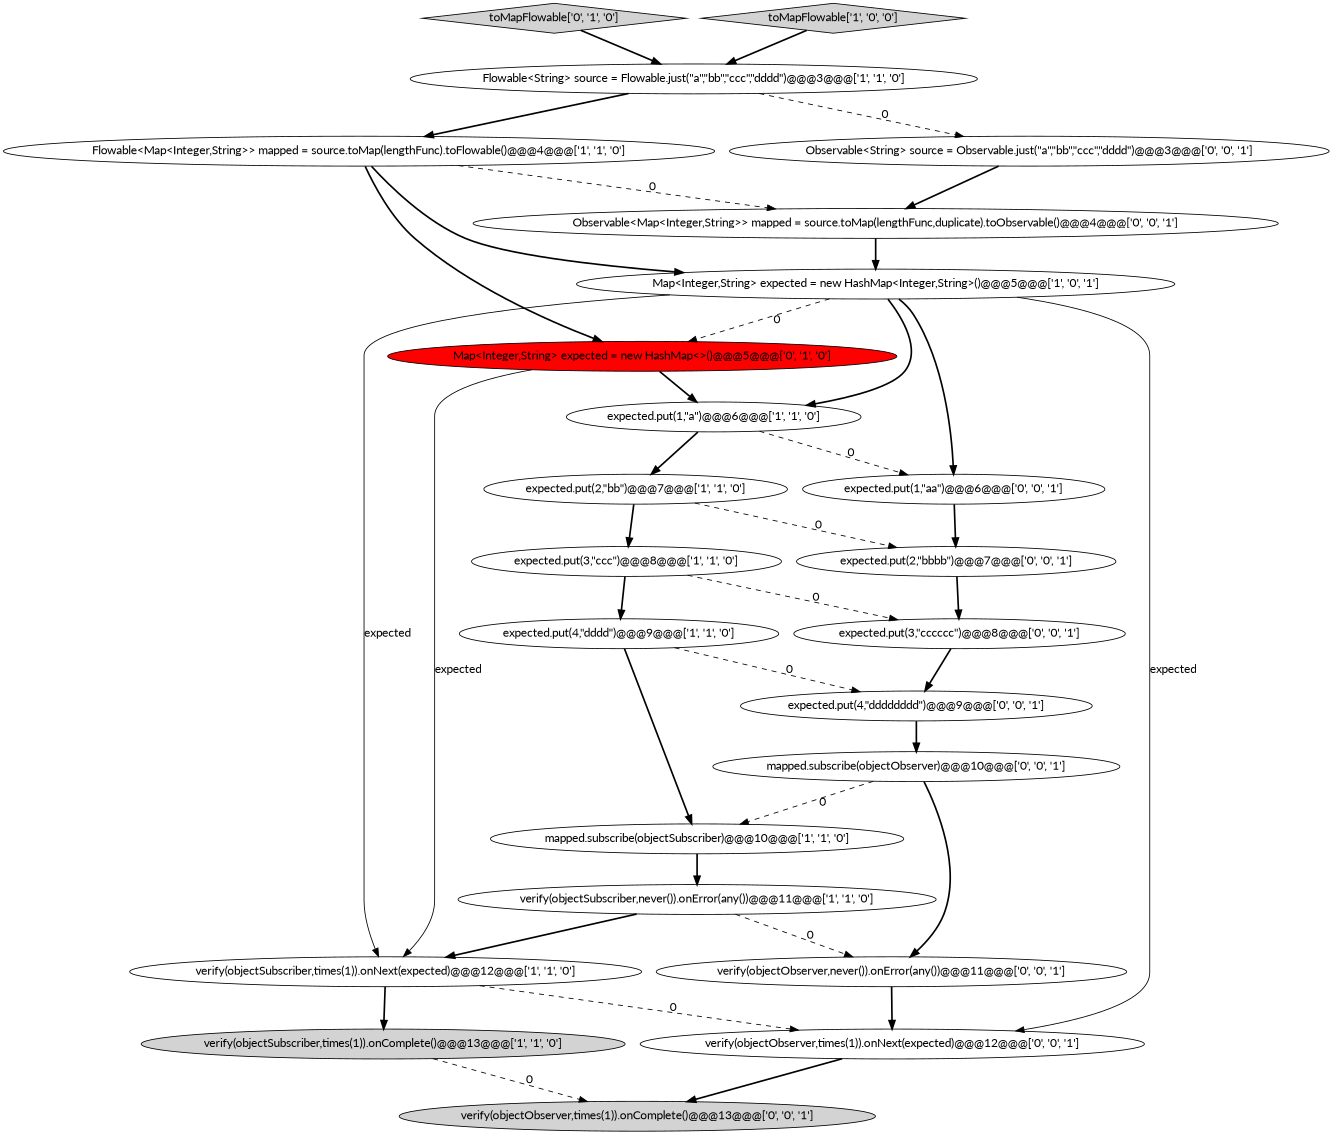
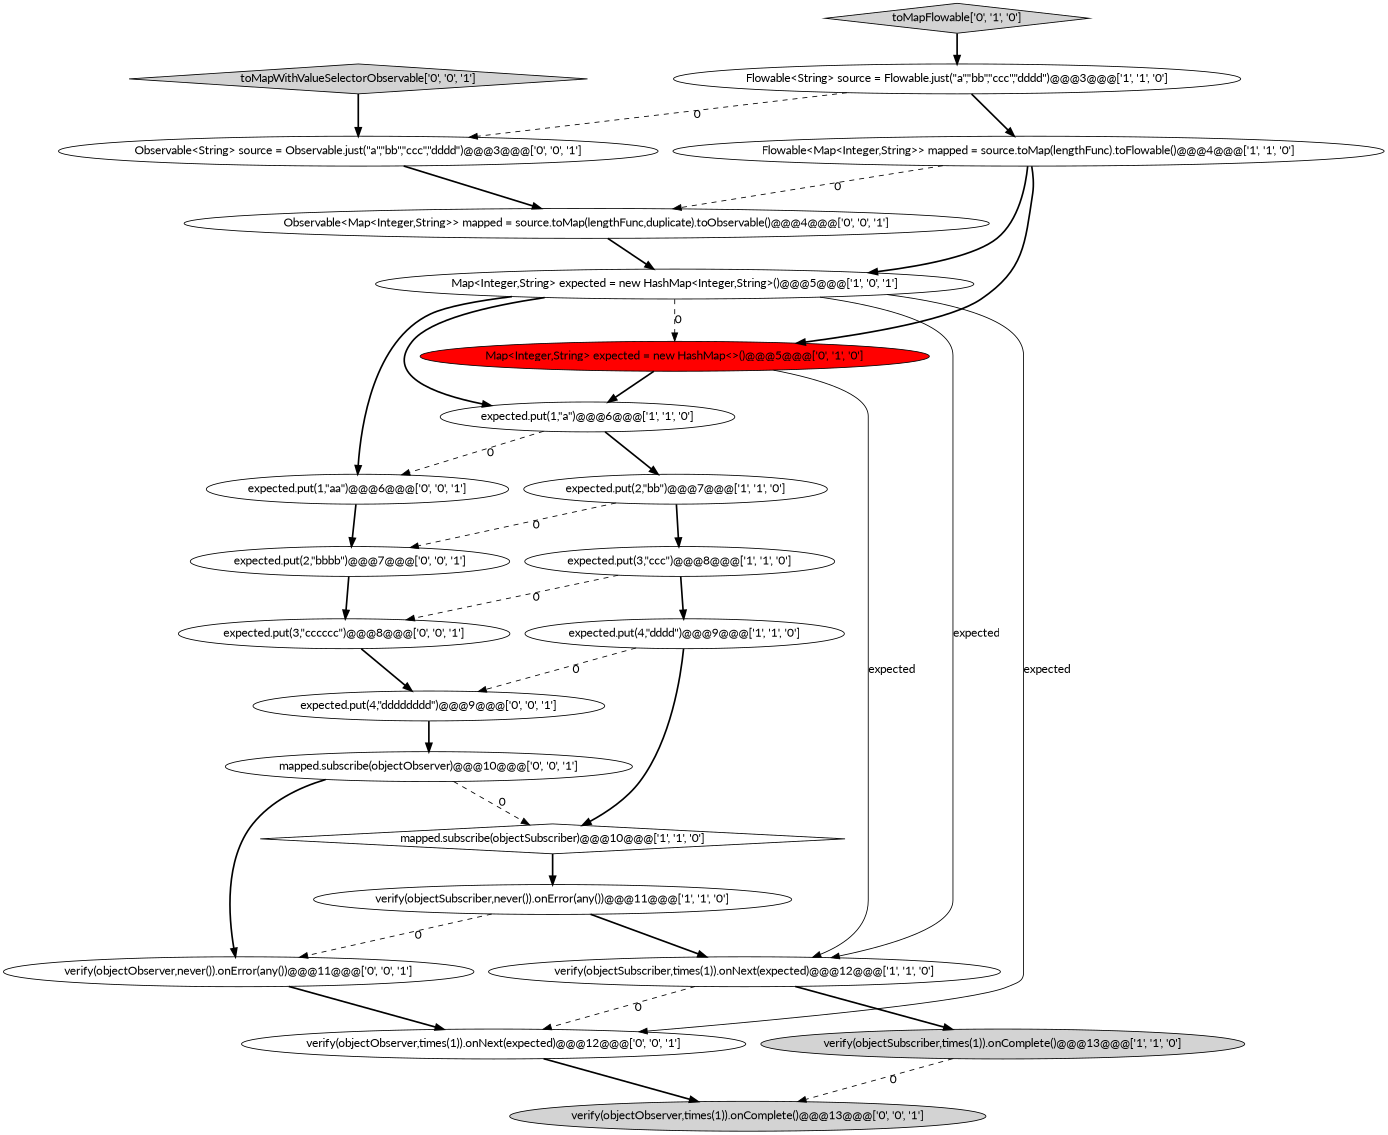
node "toMapFlowable['1', '0', '0']": removed
node "toMapWithValueSelectorObservable['0', '0', '1']": added
node "mapped.subscribe(objectSubscriber)@@@10@@@['1', '1', '0']": shape ellipse -> diamond
